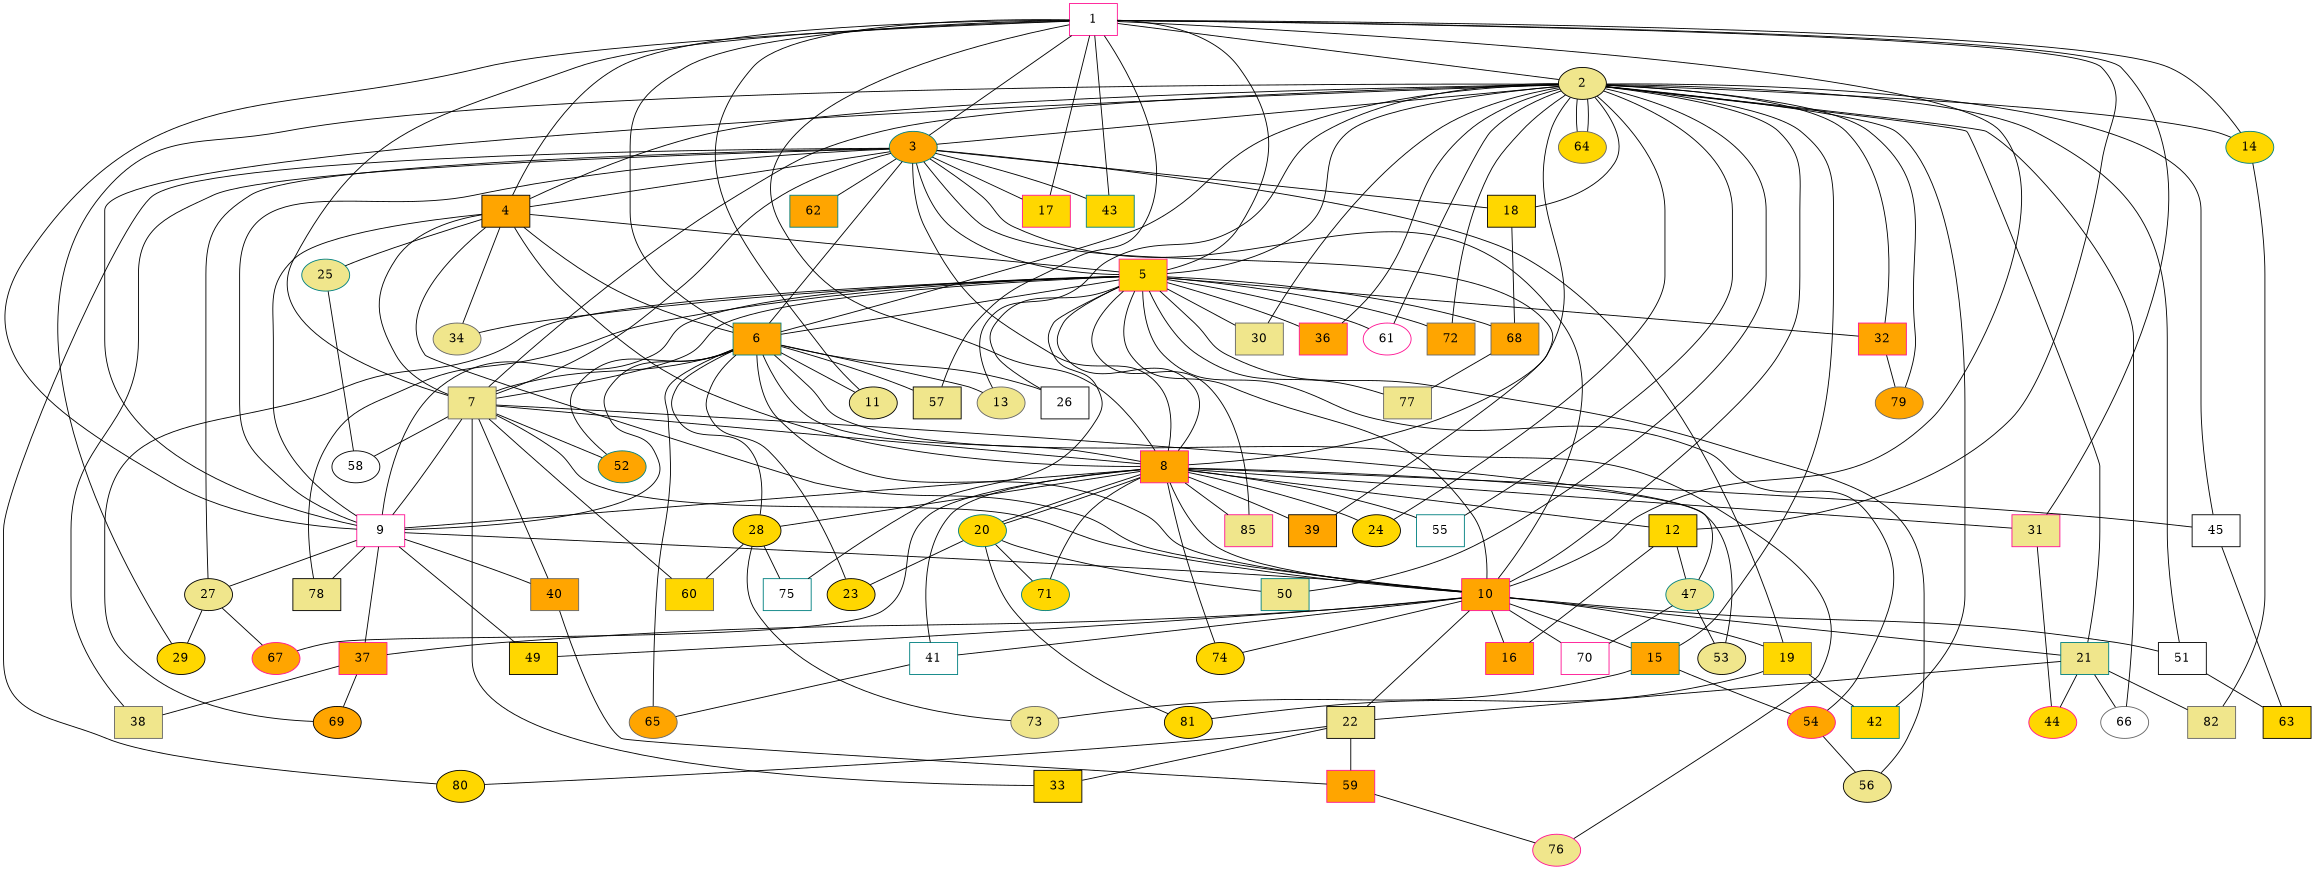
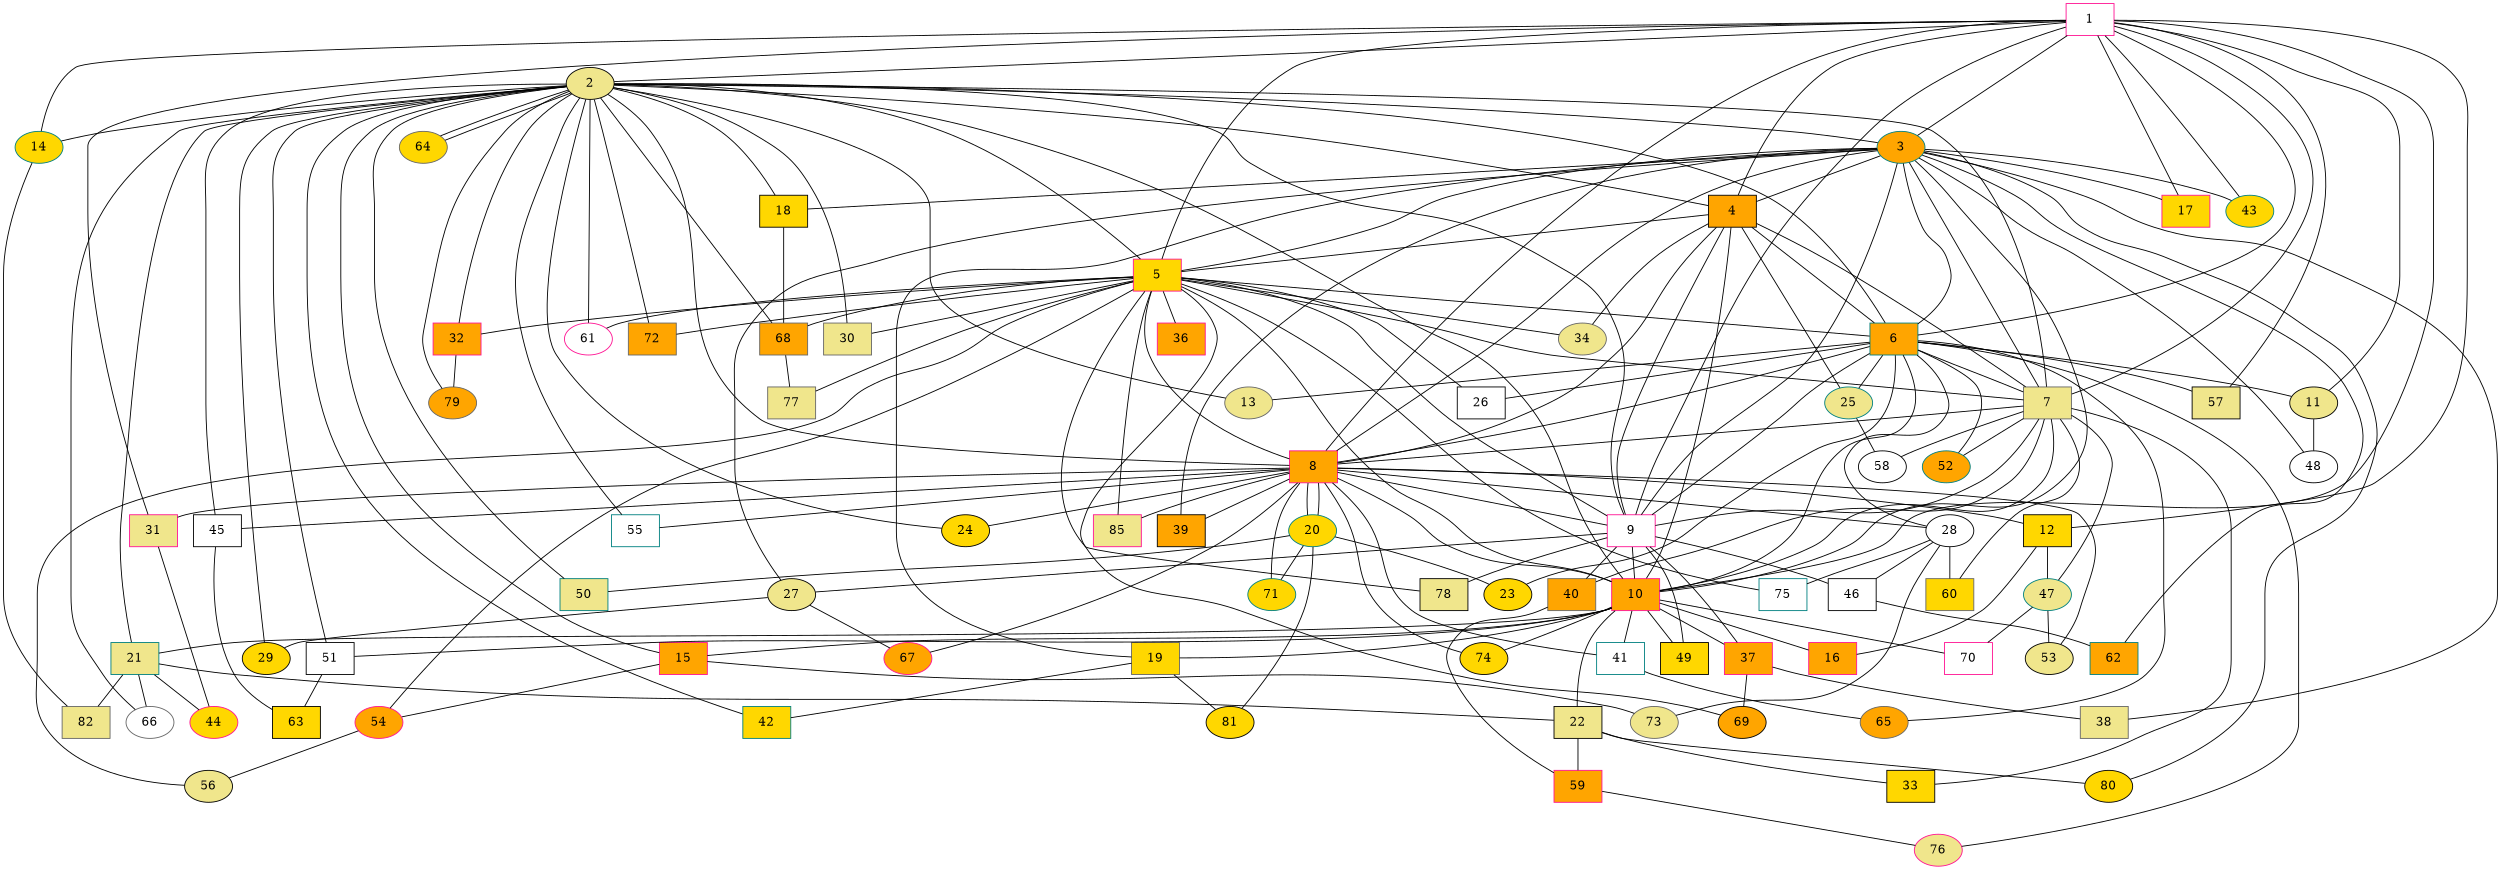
edge "2" -- "36": now "2" -- "68"
node "43": shape box -> ellipse
edge "6" -- "25": added
node "48": added
node "28": fillcolor gold -> white
node "46": added
node "15": color teal -> deeppink
